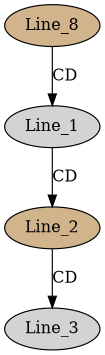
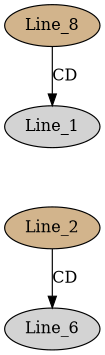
edge "Line_1" -> "Line_2": removed, label "CD"
node "Line_3": label "Line_3" -> "Line_6"
